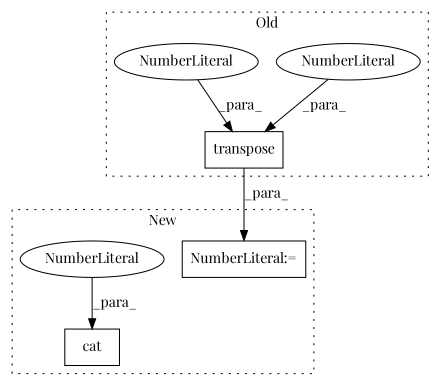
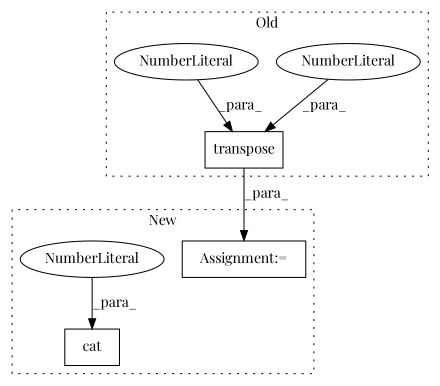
node "NumberLiteral:=": label "NumberLiteral:=" -> "Assignment:="
